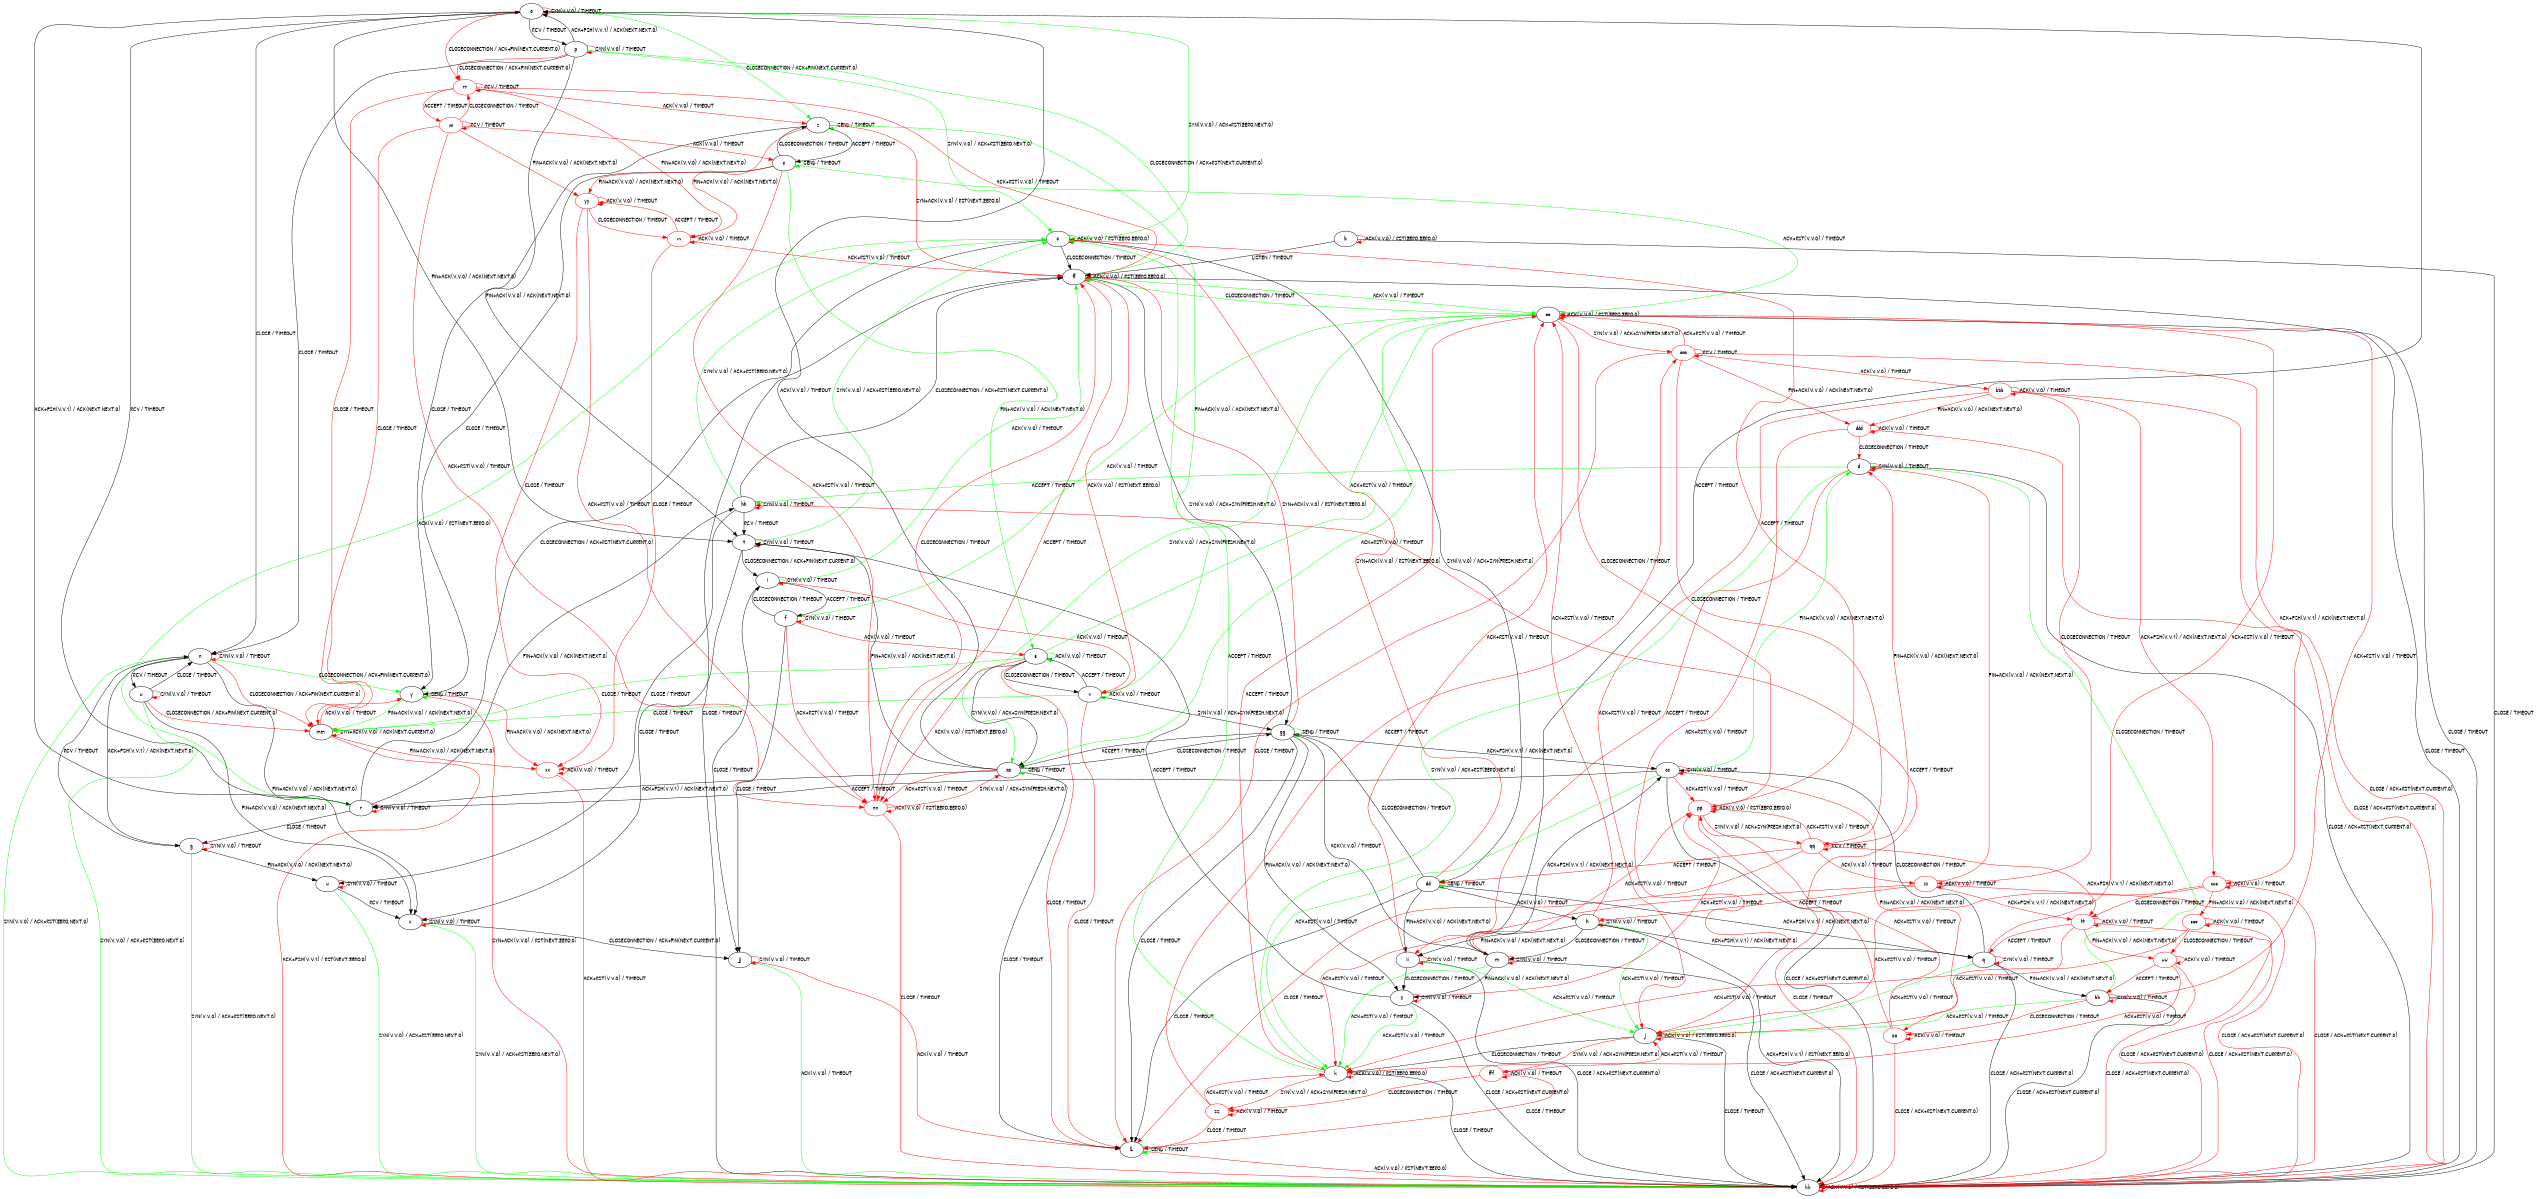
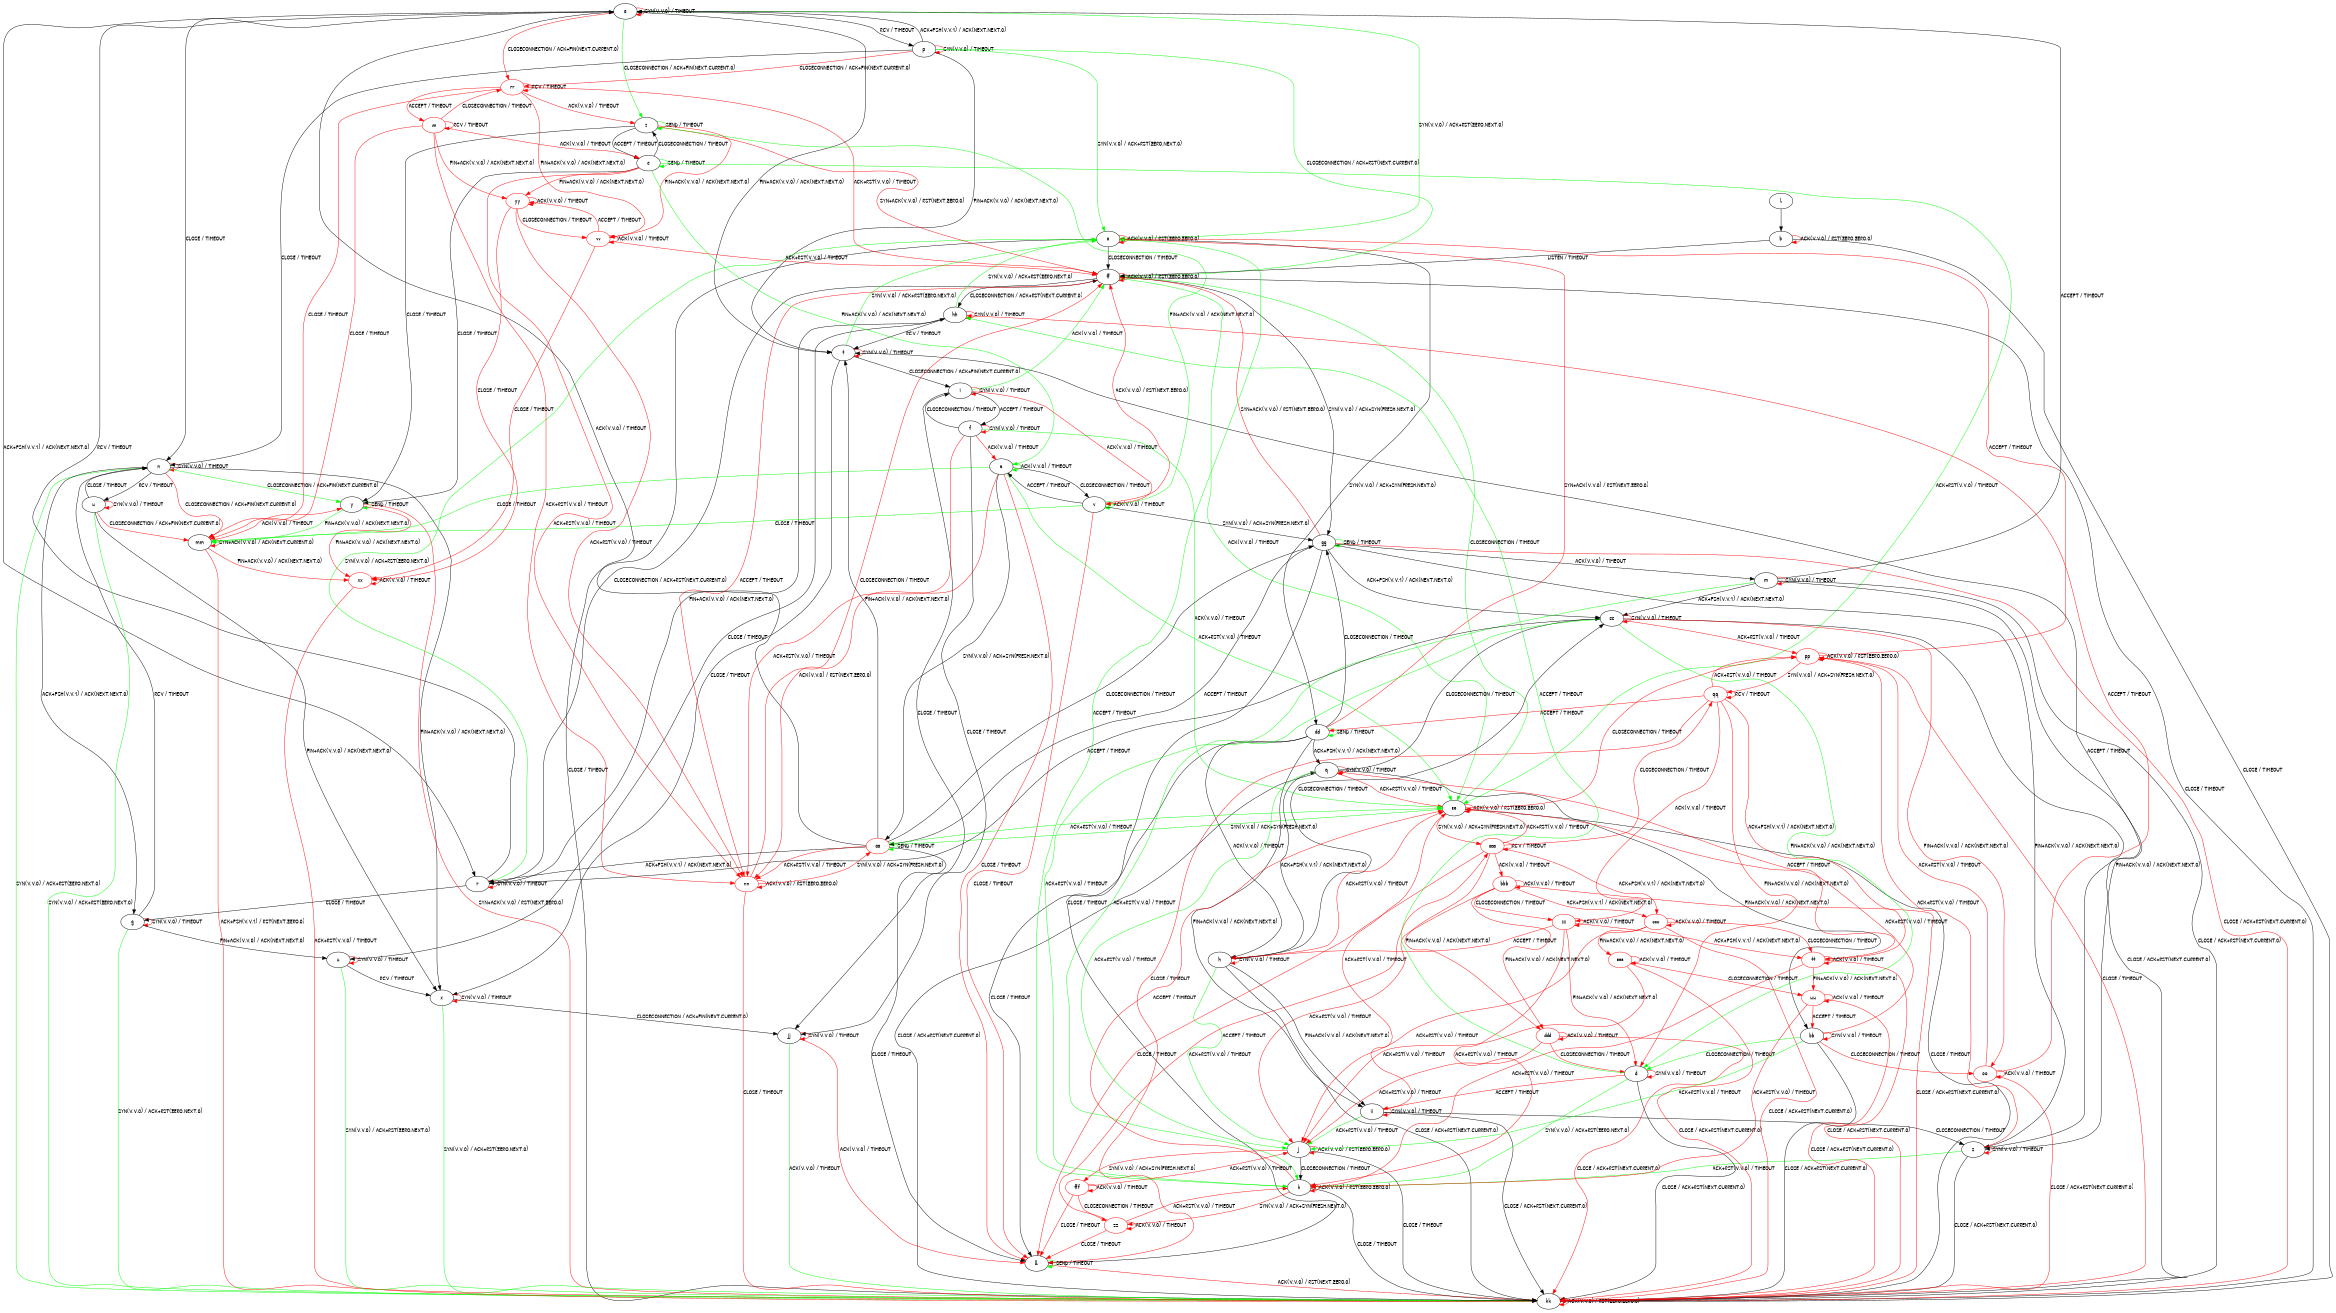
node "l": added
edge "hh" -> "ff": reversed
edge "r" -> "o": label "ACK(V,V,0) / RST(NEXT,ZERO,0)" -> "SYN(V,V,0) / ACK+RST(ZERO,NEXT,0)"
node "aa": color black -> red
edge "m" -> "pp": removed, label "ACK+RST(V,V,0) / TIMEOUT"
edge "h" -> "m": now "h" -> "cc"
edge "h" -> "kk": label "ACK+PSH(V,V,1) / RST(NEXT,ZERO,0)" -> "CLOSE / ACK+RST(NEXT,CURRENT,0)"
edge "ss" -> "kk": now "gg" -> "kk"
